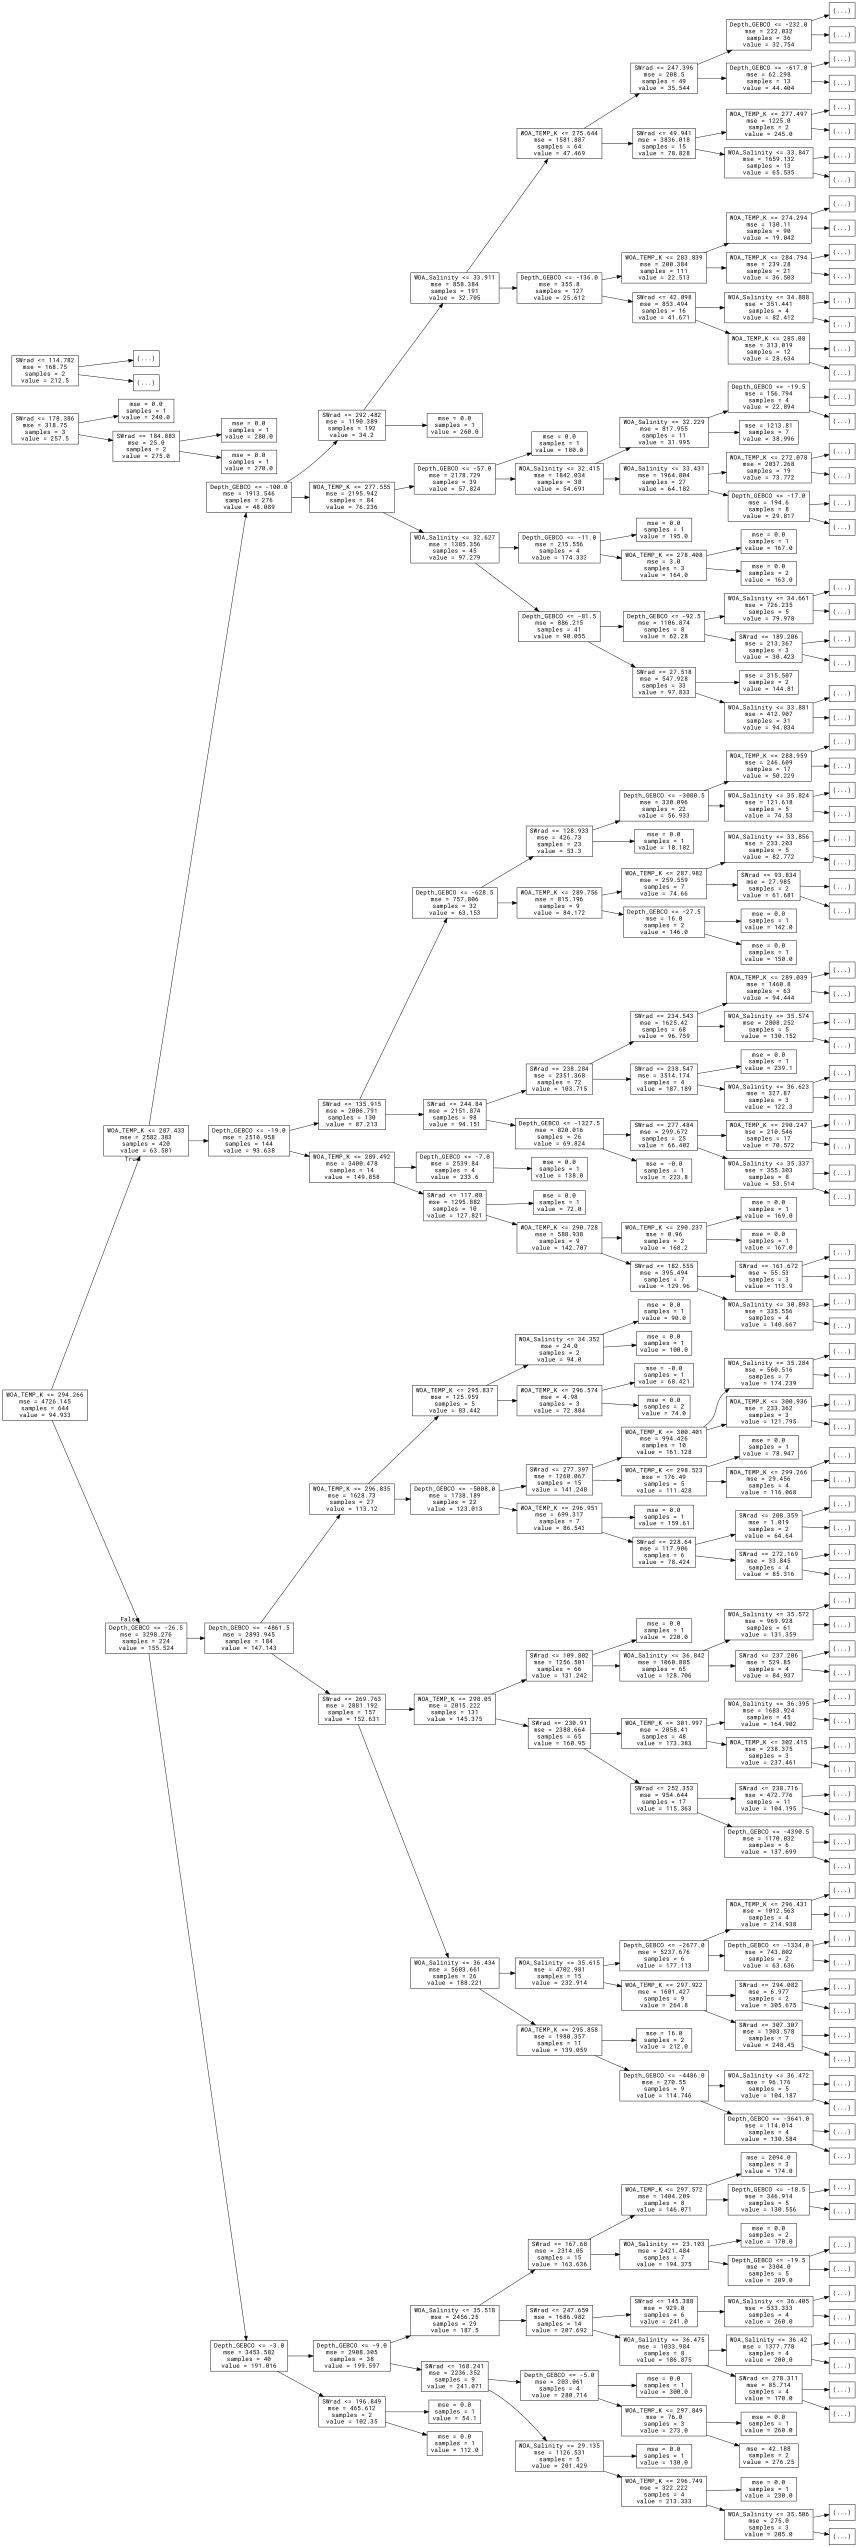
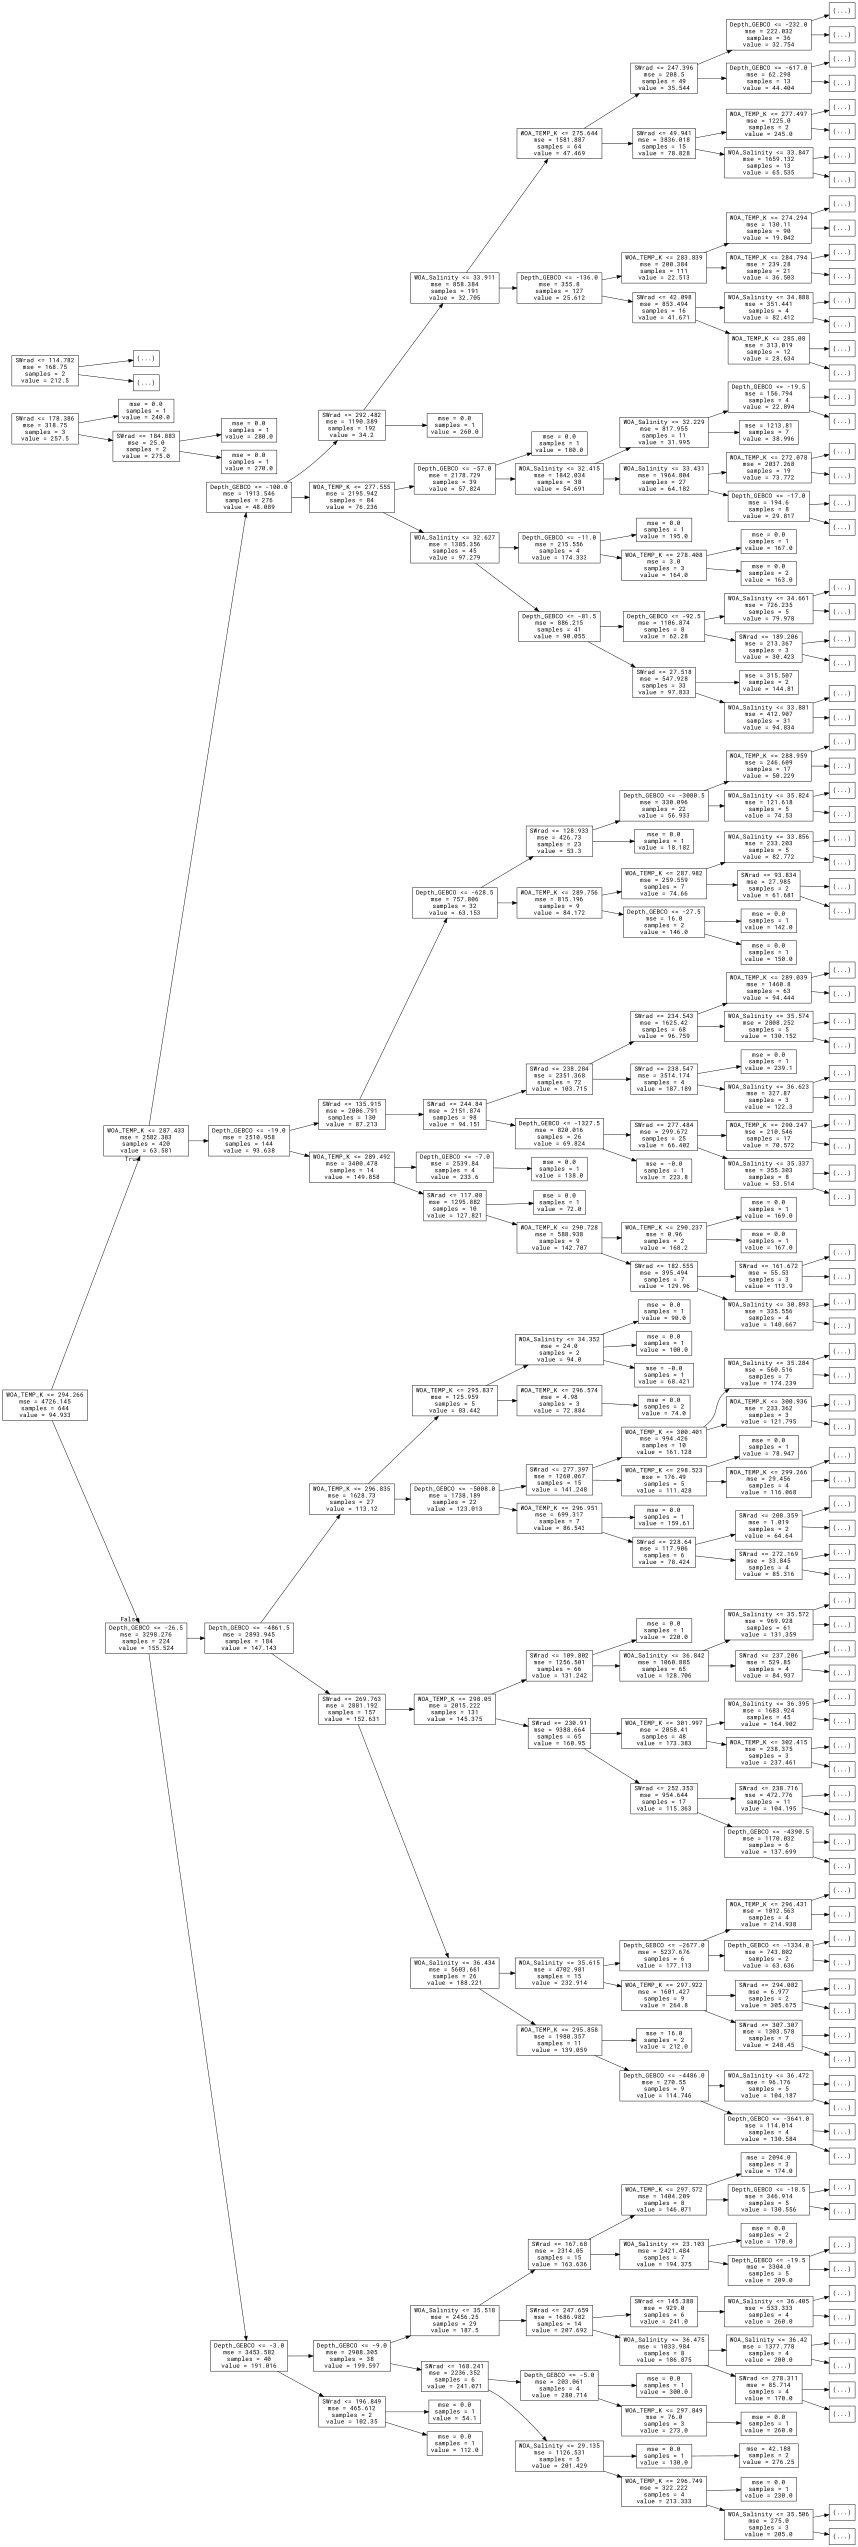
edge "WOA_TEMP_K <= 296.574 mse = 4.98 samples = 3 value = 72.884" -> "mse = -0.0 samples = 1 value = 68.421": now "WOA_Salinity <= 34.352 mse = 24.0 samples = 2 value = 94.0" -> "mse = -0.0 samples = 1 value = 68.421"
node "SWrad <= 230.91 mse = 2388.664 samples = 65 value = 160.95": label "SWrad <= 230.91 mse = 2388.664 samples = 65 value = 160.95" -> "SWrad <= 230.91 mse = 9388.664 samples = 65 value = 160.95"
node "SWrad <= 168.241 mse = 2236.352 samples = 9 value = 241.071": label "SWrad <= 168.241 mse = 2236.352 samples = 9 value = 241.071" -> "SWrad <= 168.241 mse = 2236.352 samples = 6 value = 241.071"
edge "WOA_TEMP_K <= 297.849 mse = 76.0 samples = 3 value = 273.0" -> "mse = 42.188 samples = 2 value = 276.25": now "mse = 0.0 samples = 1 value = 130.0" -> "mse = 42.188 samples = 2 value = 276.25"
